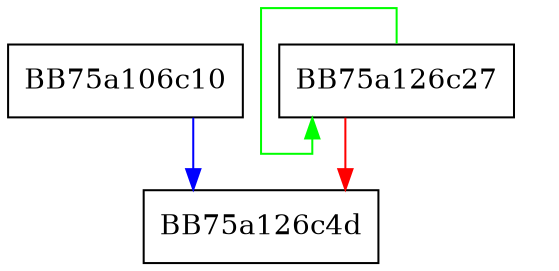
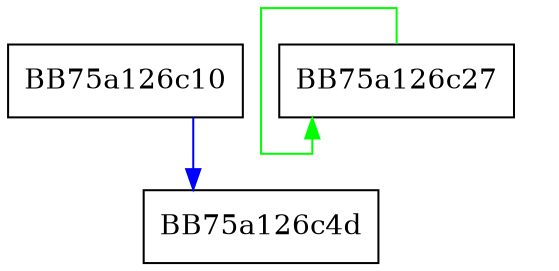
node "BB75a106c10": label "BB75a106c10" -> "BB75a126c10"
edge "BB75a126c27" -> "BB75a126c4d": removed
